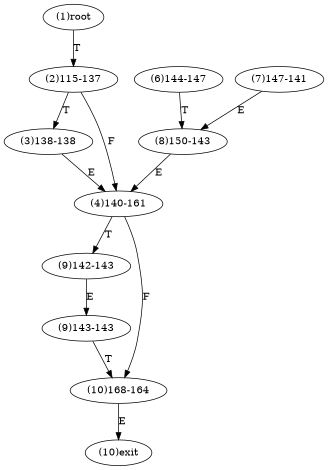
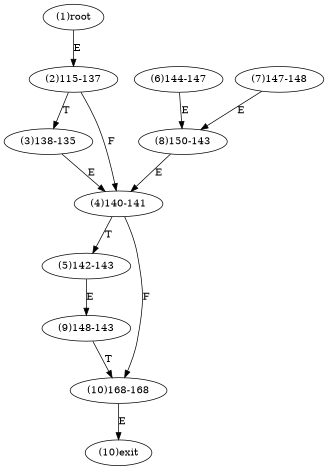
edge "(1)root" -> "(2)115-137": label "T" -> "E"
node "(7)147-141": label "(7)147-141" -> "(7)147-148"
edge "(6)144-147" -> "(8)150-143": label "T" -> "E"
node "(3)138-138": label "(3)138-138" -> "(3)138-135"
node "(4)140-161": label "(4)140-161" -> "(4)140-141"
node "(9)142-143": label "(9)142-143" -> "(5)142-143"
node "(9)143-143": label "(9)143-143" -> "(9)148-143"
node "(10)168-164": label "(10)168-164" -> "(10)168-168"
